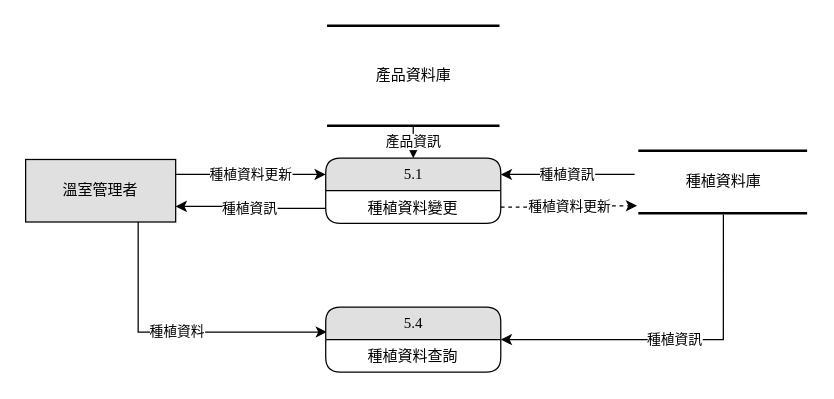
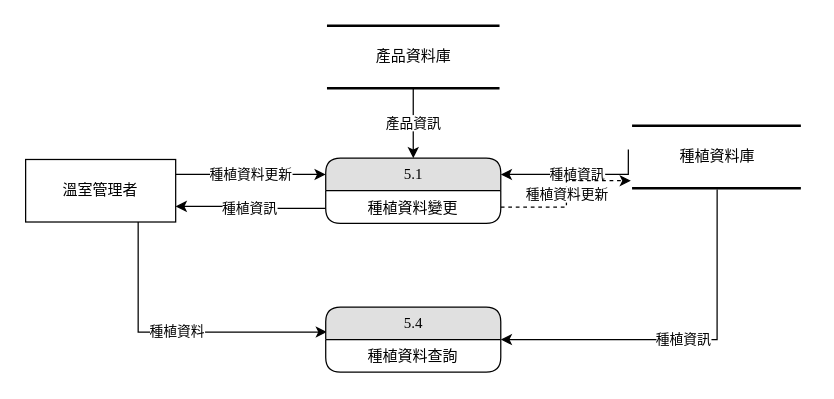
node "產品資料庫": size 173x100 -> 173x63
node "種植資料庫": moved (723, 182) -> (716, 157)
node "溫室管理者": fillcolor #e0e0e0 -> #ffffff
